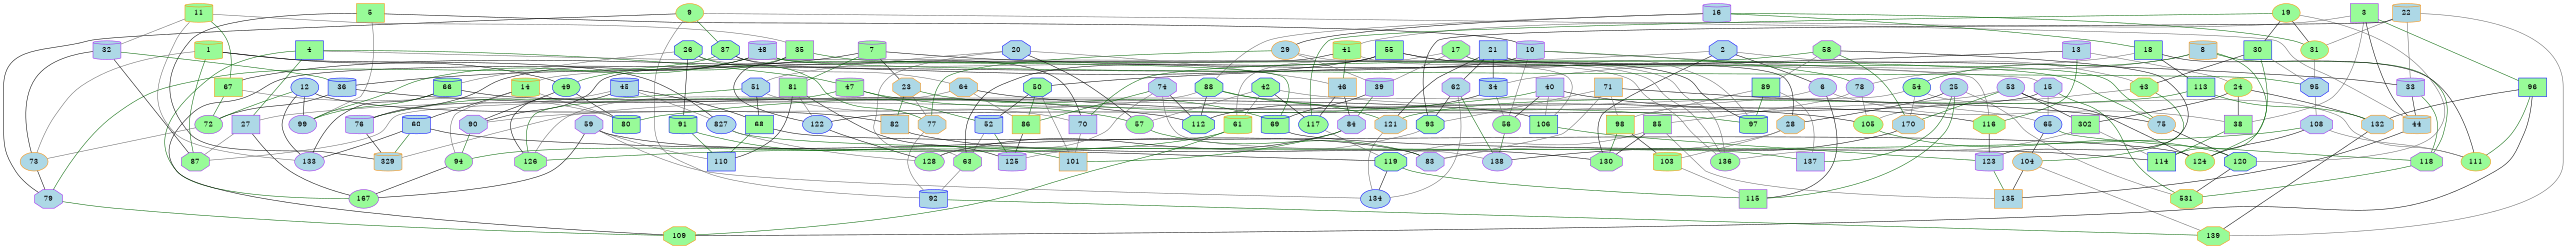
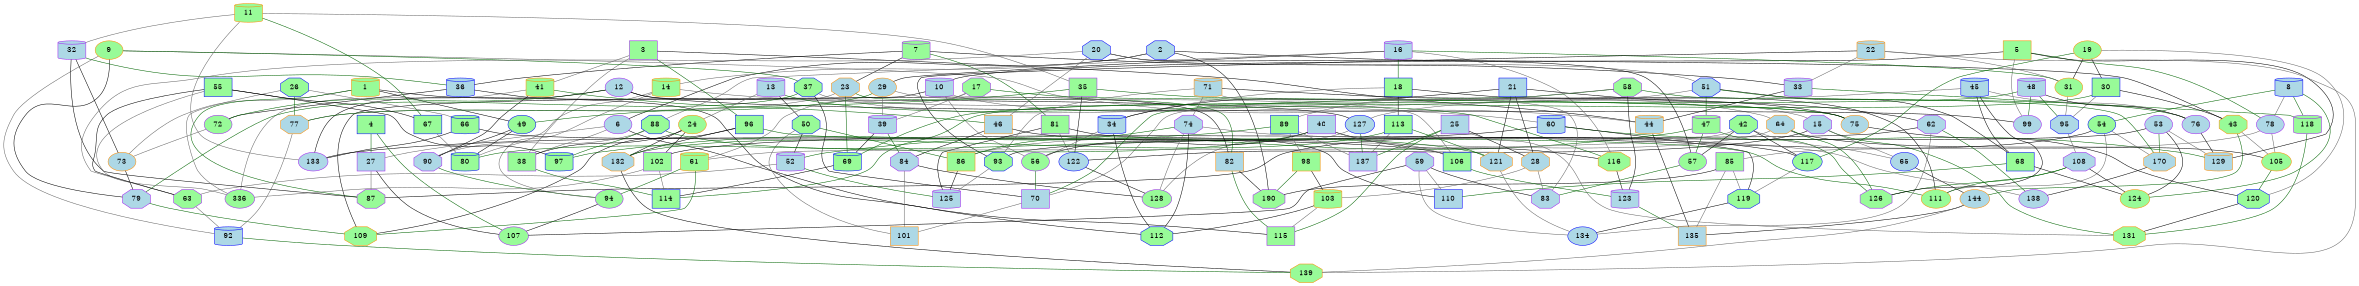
node "8": color darkorange -> blue
edge "4" -- "47": now "51" -- "47"
edge "4" -- "116": now "16" -- "116"
edge "10" -- "78": now "5" -- "78"
edge "17" -- "97": removed
edge "2" -- "43": color gray40 -> black
node "67": color darkorange -> blue
node "12": color blue -> purple
node "71": shape box -> cylinder
node "25": shape ellipse -> box
edge "64" -- "126": color gray40 -> darkgreen
edge "54" -- "87": color gray40 -> black
edge "14" -- "60": color black -> gray40
edge "67" -- "72": removed
edge "66" -- "99": removed
edge "42" -- "57": color gray40 -> black
edge "88" -- "112": now "103" -- "112"
edge "71" -- "98": now "71" -- "74"
node "76": shape cylinder -> ellipse
node "91": removed
node "827": label "827" -> "127"
node "52": color blue -> purple
node "302": label "302" -> "102"
edge "113" -- "137": added
edge "56" -- "138": now "56" -- "70"
edge "108" -- "111": color gray40 -> darkgreen
edge "65" -- "118": removed
edge "84" -- "101": color darkgreen -> gray40
node "329": label "329" -> "129"
node "130": label "130" -> "190"
node "136": label "136" -> "336"
node "104": label "104" -> "144"
node "118": shape octagon -> cylinder
edge "119" -- "115": now "82" -- "115"
node "167": label "167" -> "107"
node "531": label "531" -> "131"
